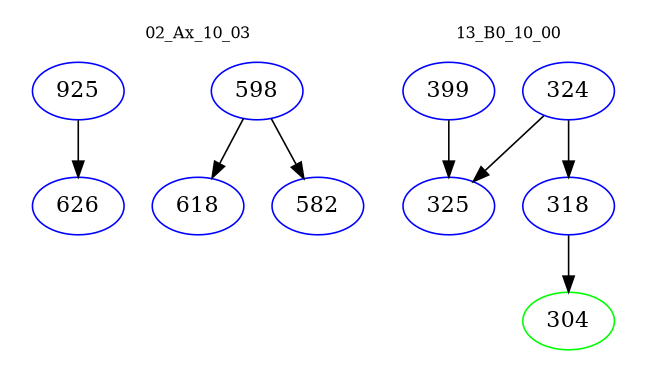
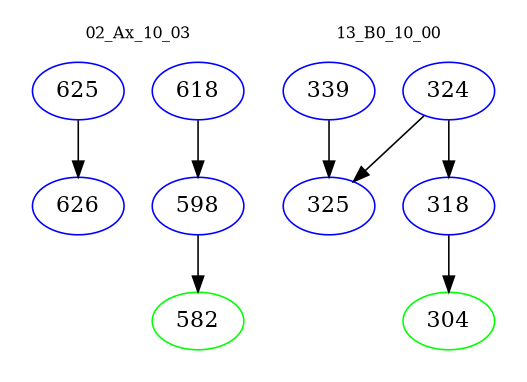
node "925": label "925" -> "625"
node "399": label "399" -> "339"
edge "598" -> "618": reversed
node "582": color blue -> green
